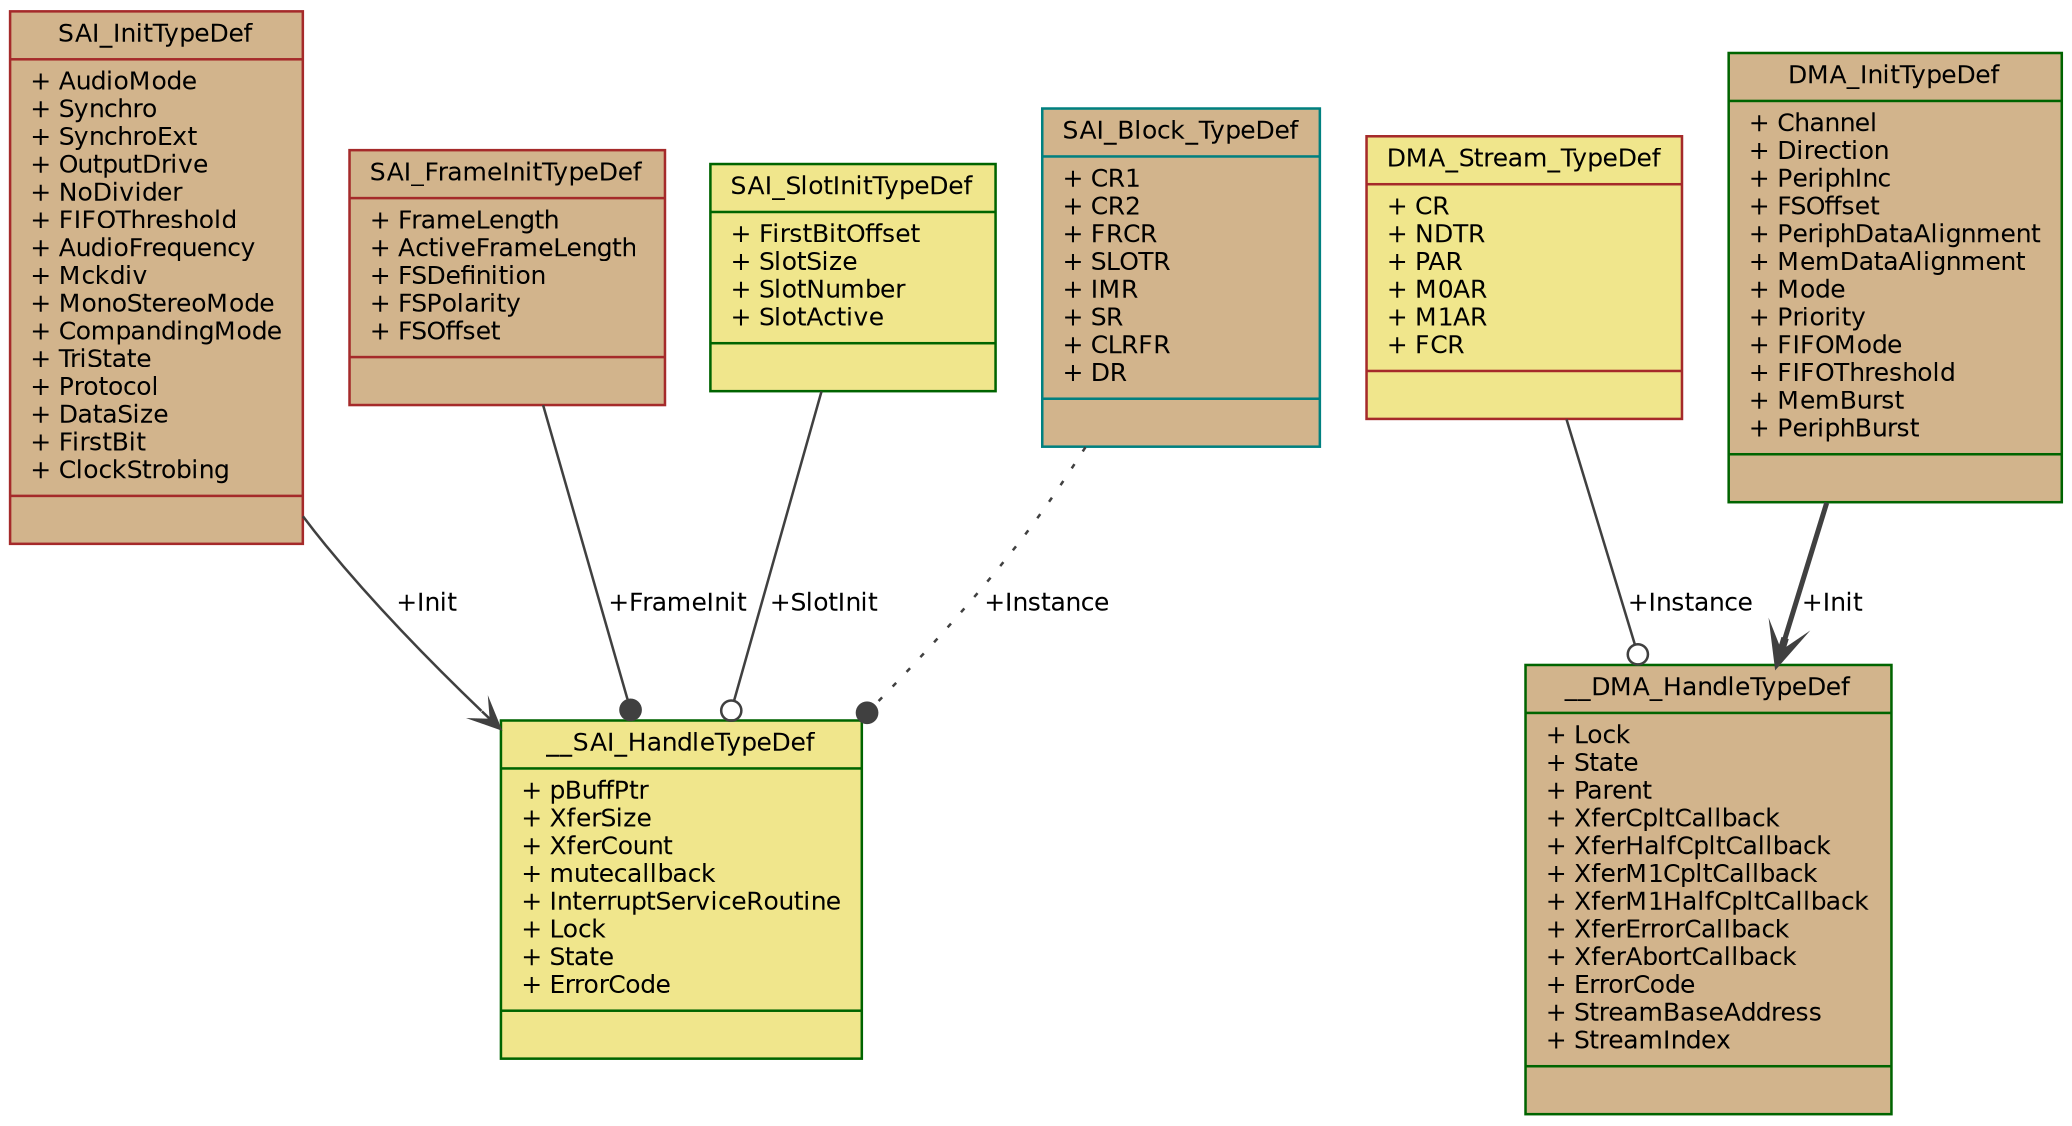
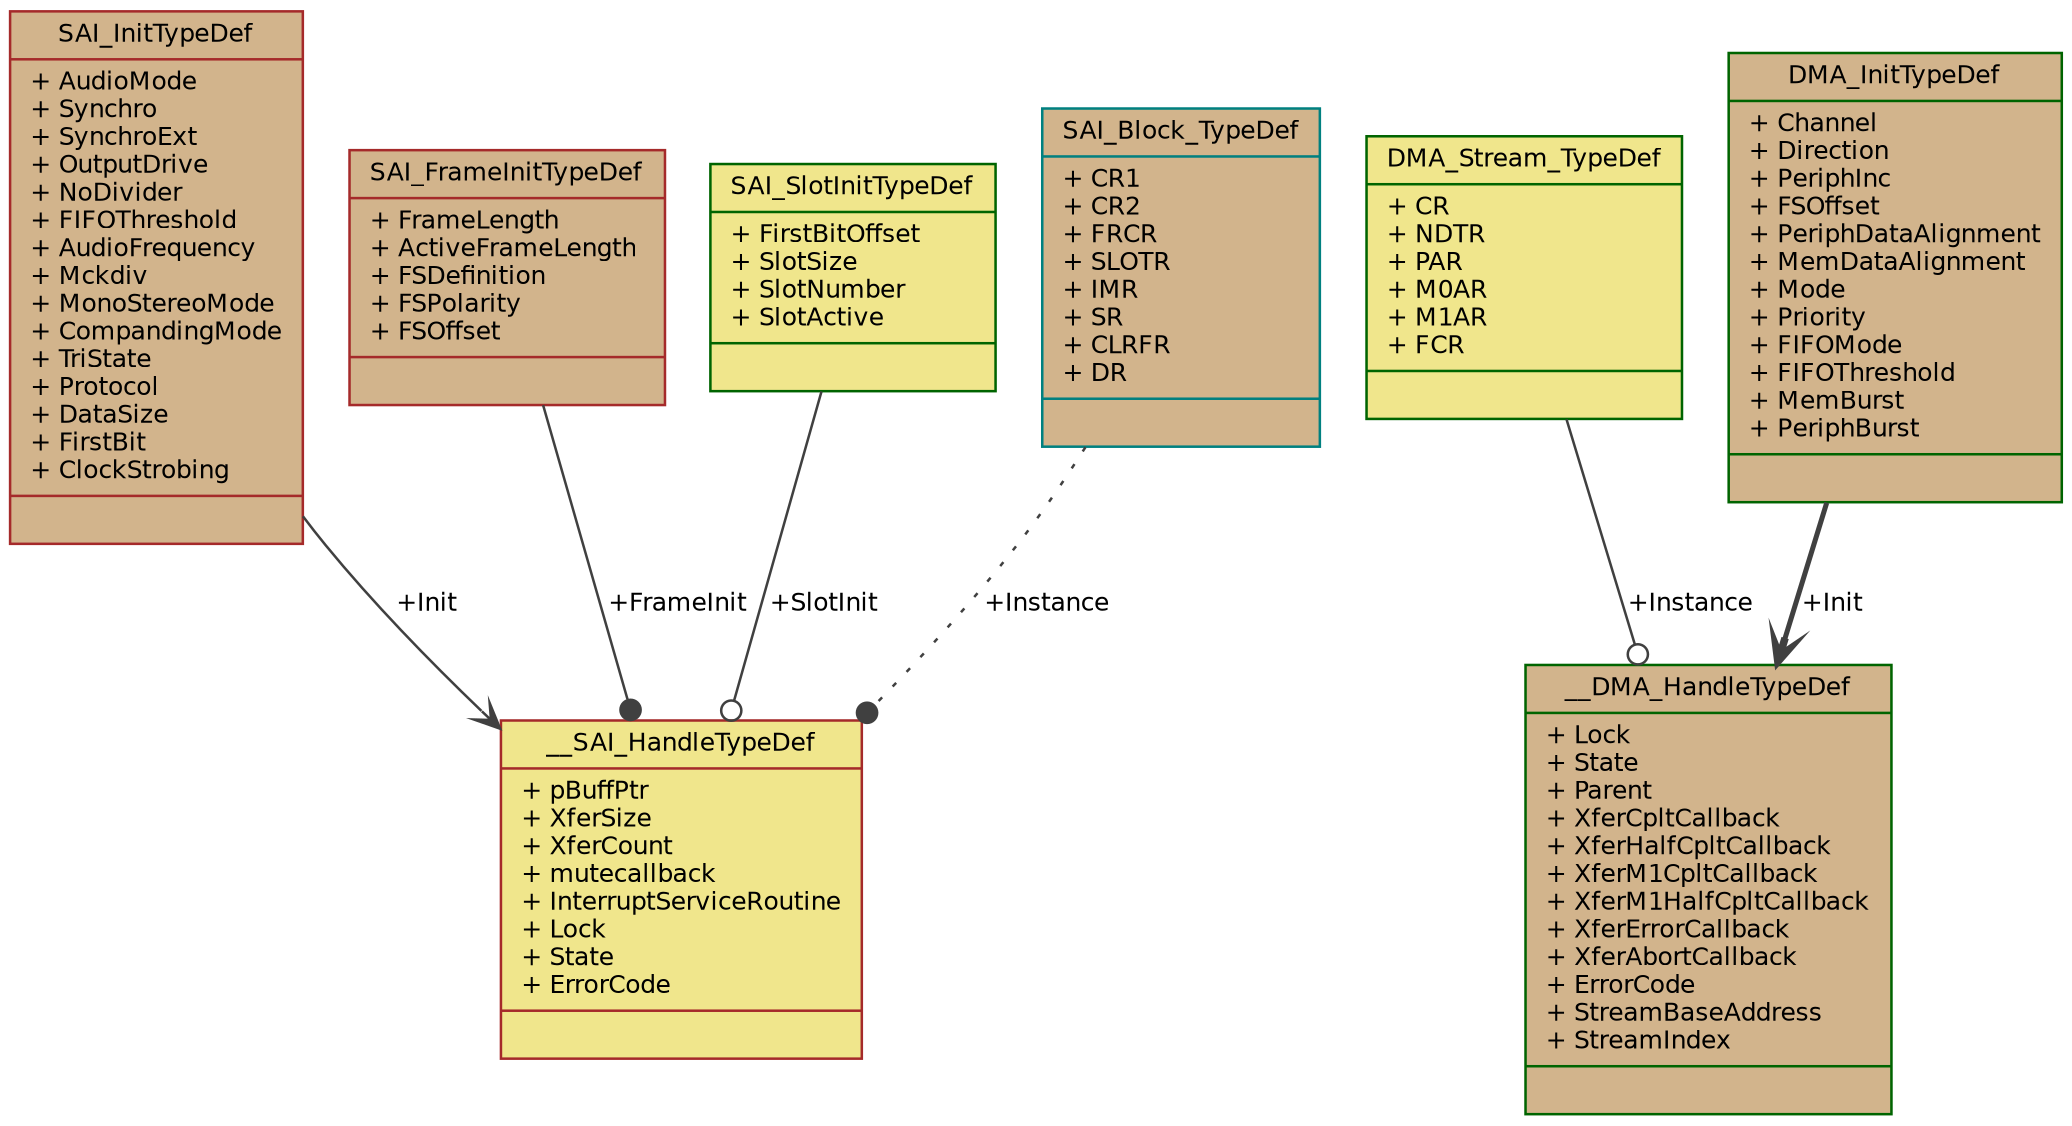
node "DMA_Stream_TypeDef": color brown -> darkgreen
node "__SAI_HandleTypeDef": color darkgreen -> brown
